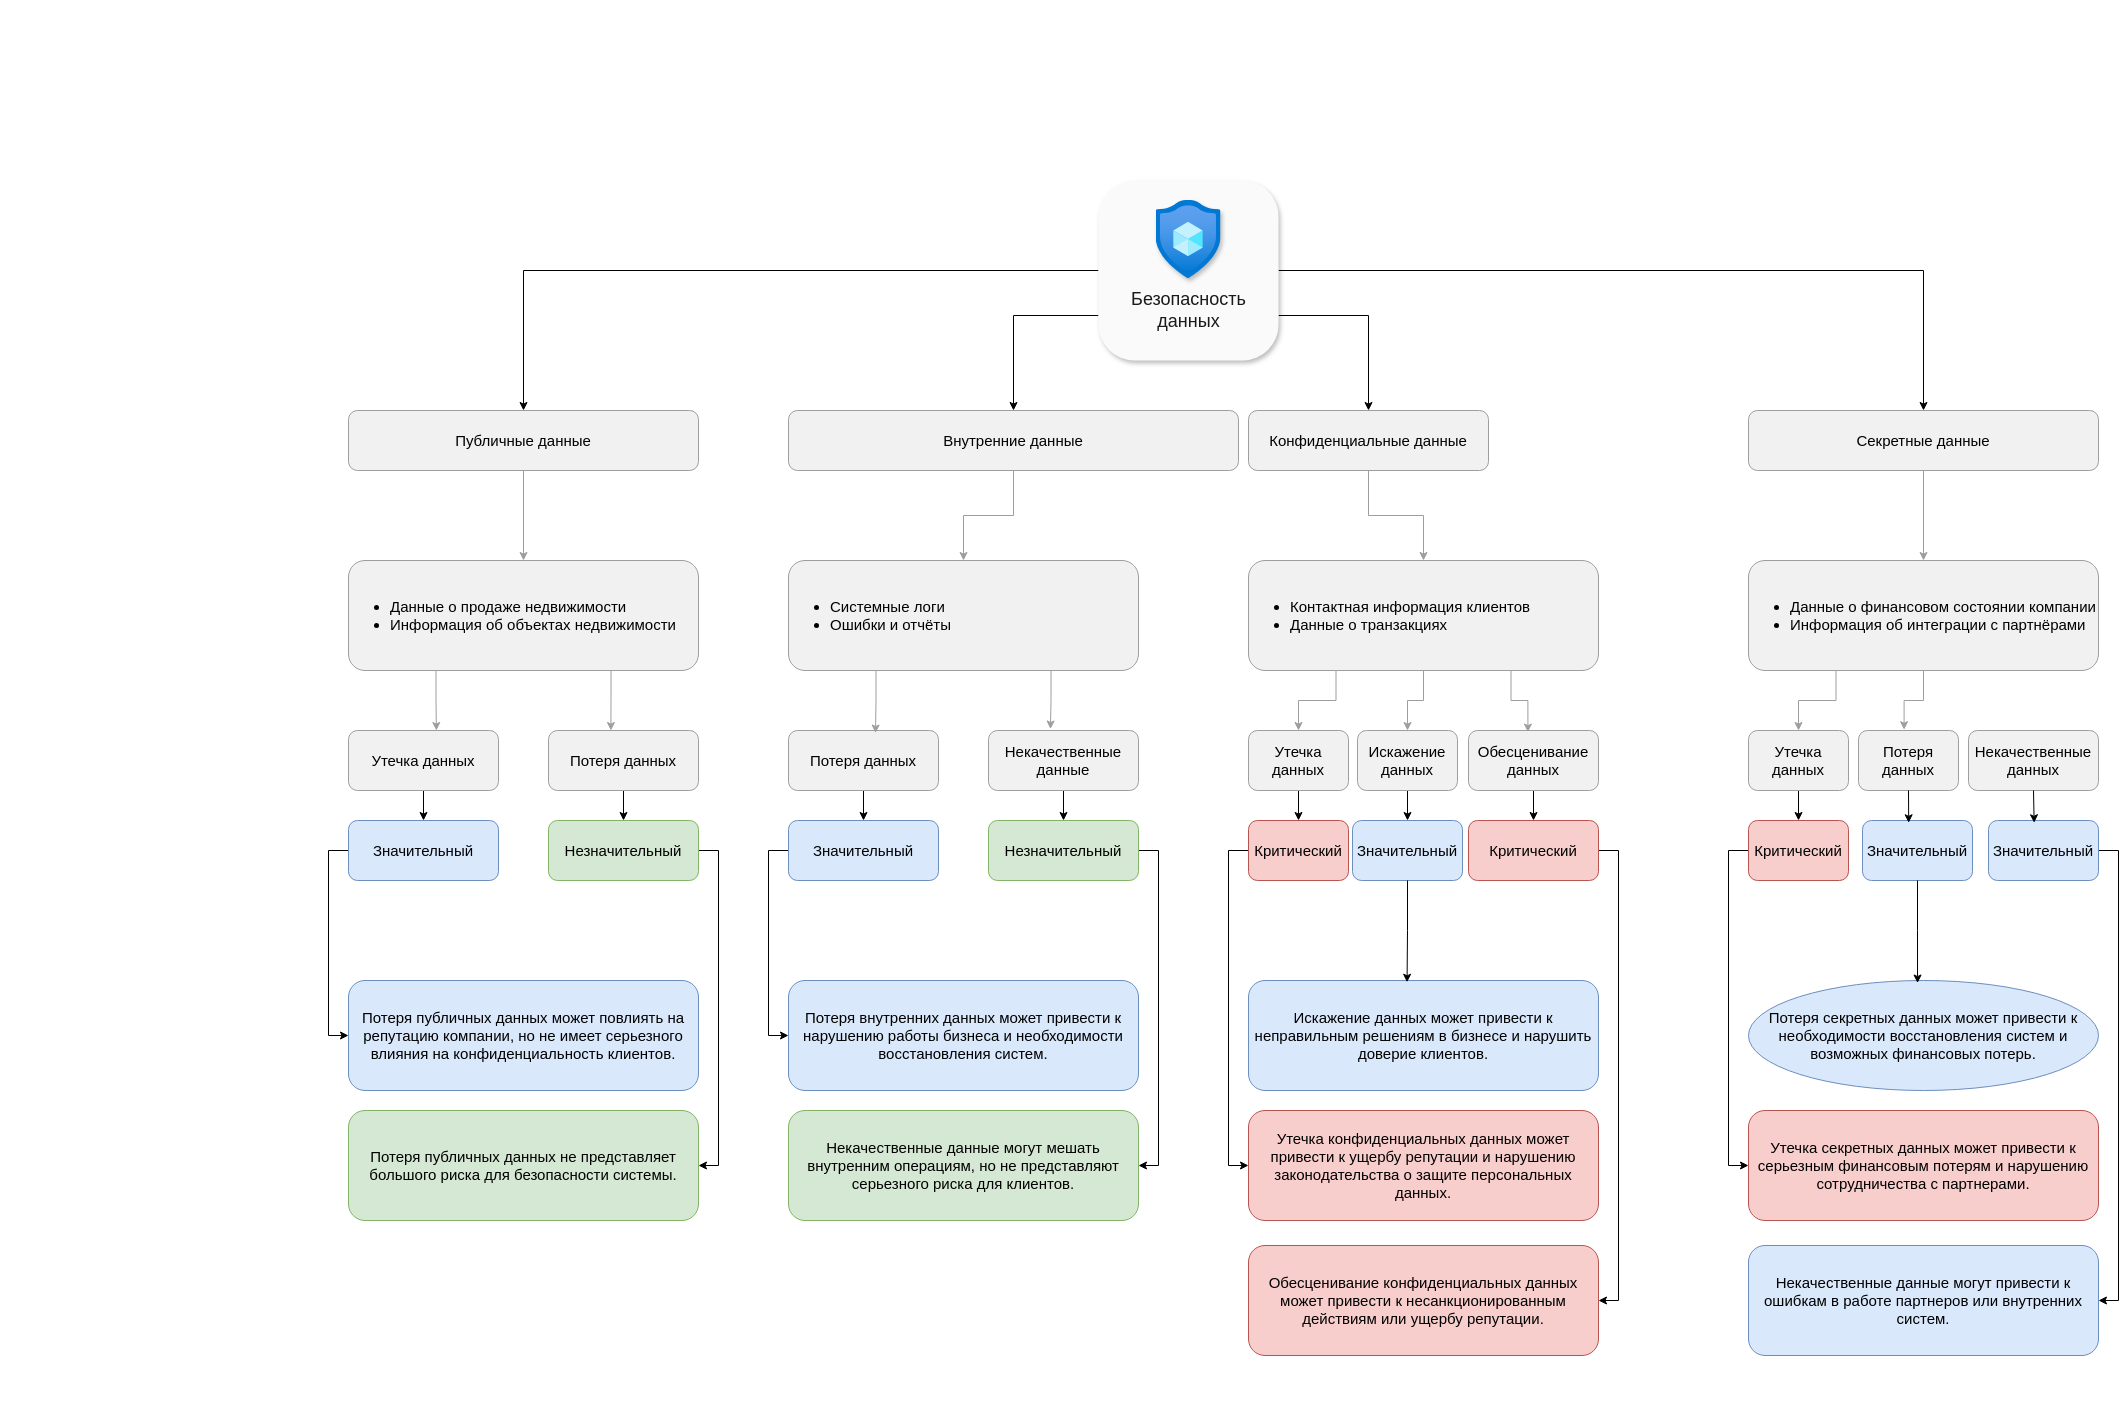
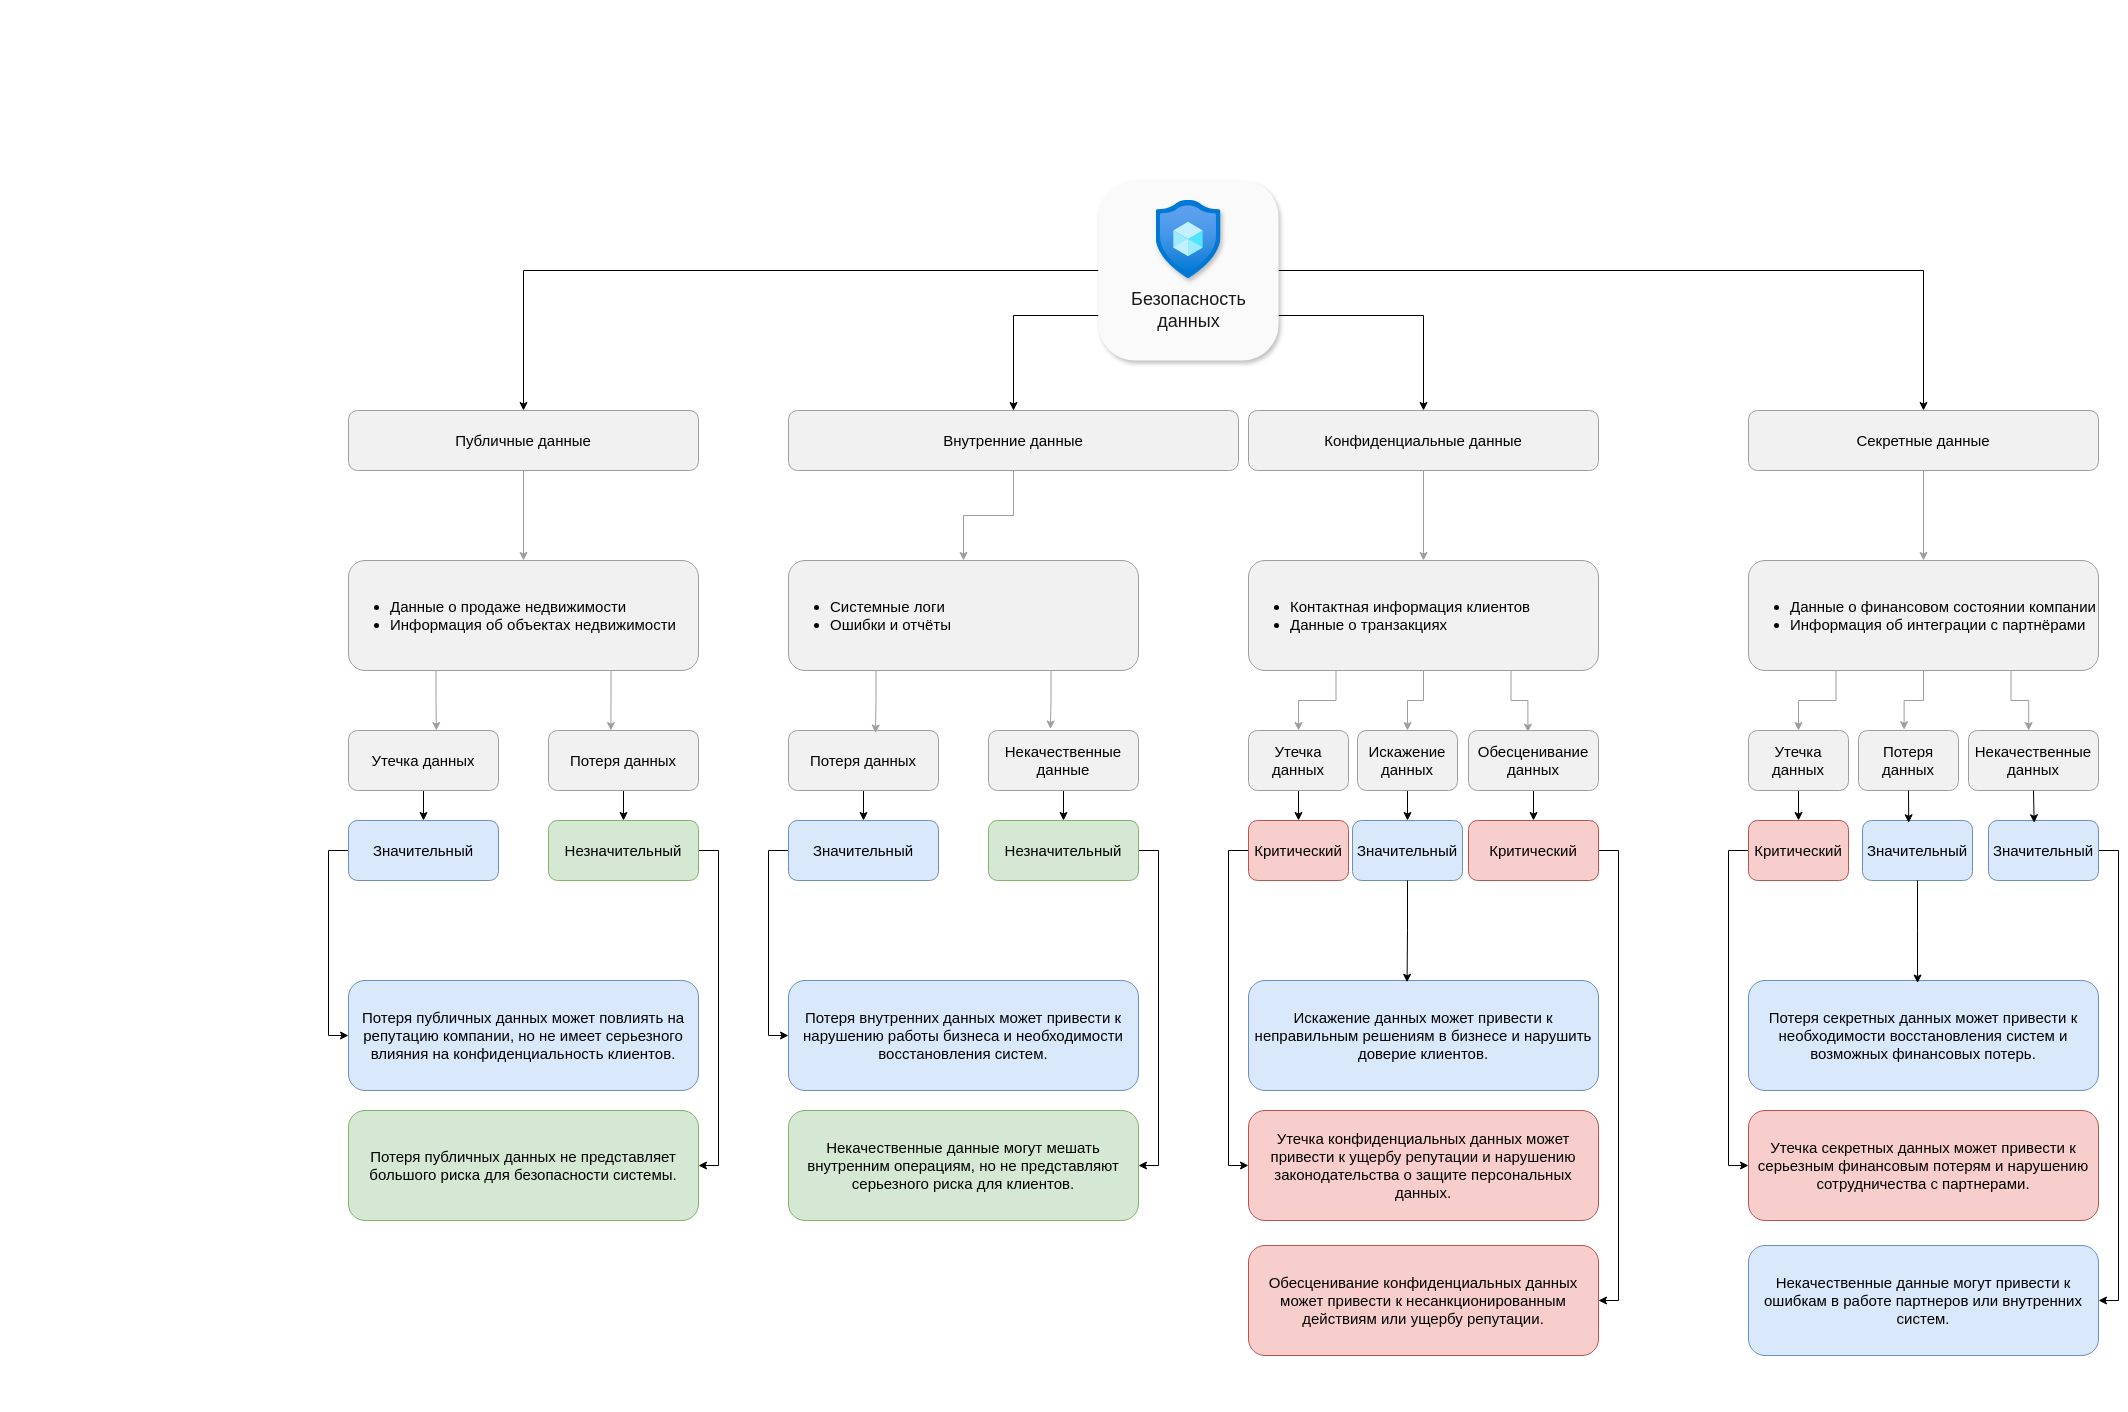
node "Конфиденциальные данные": size 240x60 -> 350x60
edge "Данные о финансовом состоянии компании Информация об интеграции с партнёрами" -> "Некачественные данных": added
node "Потеря секретных данных может привести к необходимости восстановления систем и возможных финансовых потерь.": shape ellipse -> rounded rectangle
